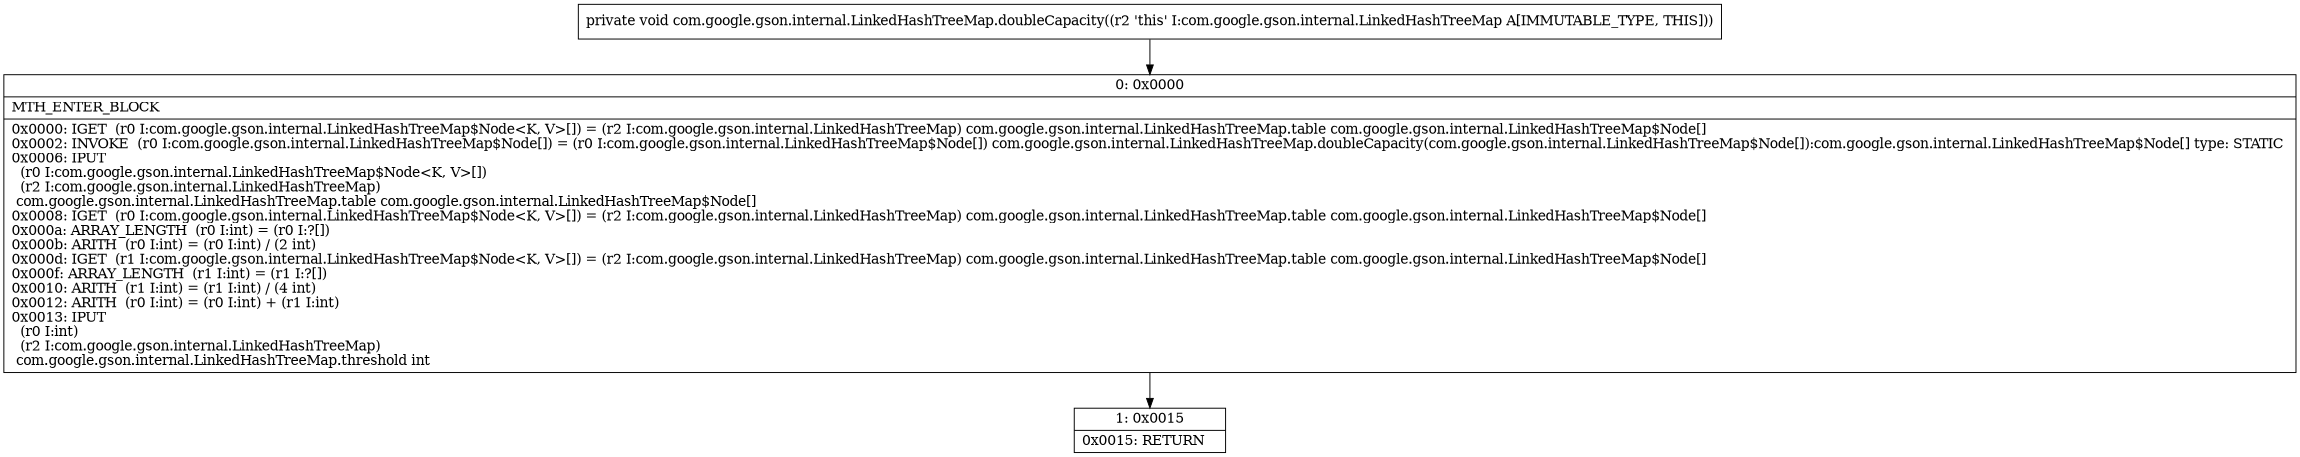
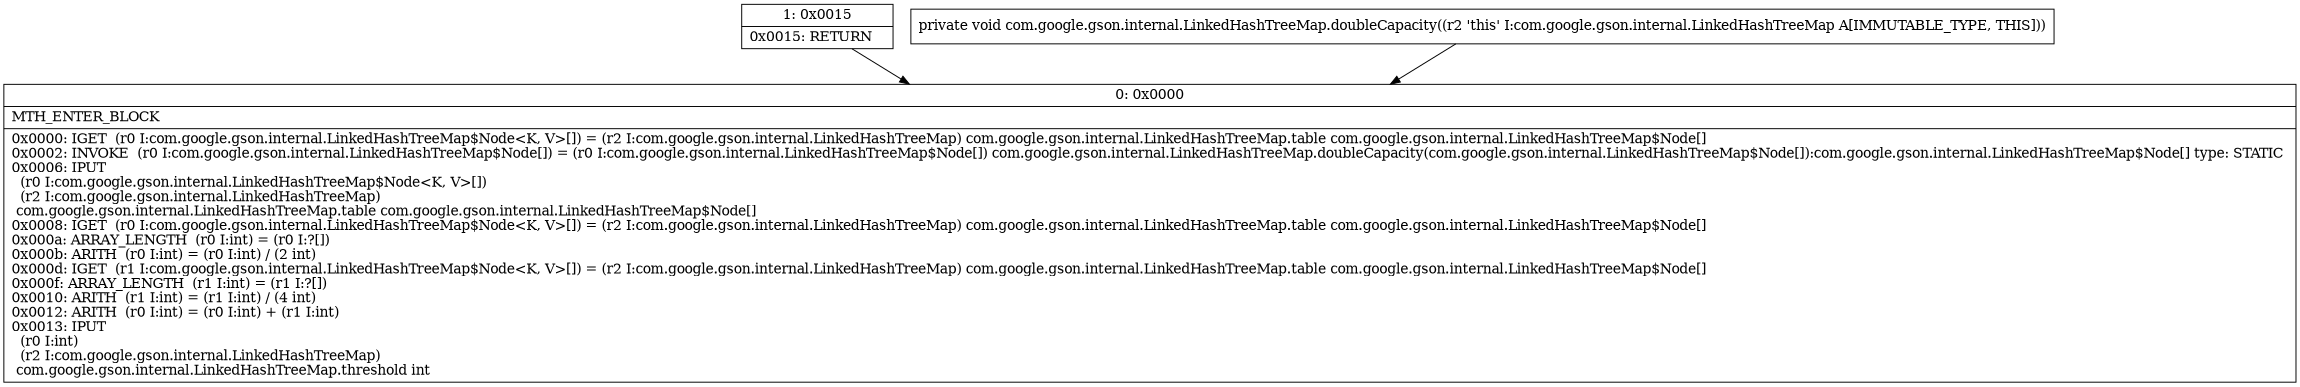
edge "0: 0x0000" -> "1: 0x0015": reversed
